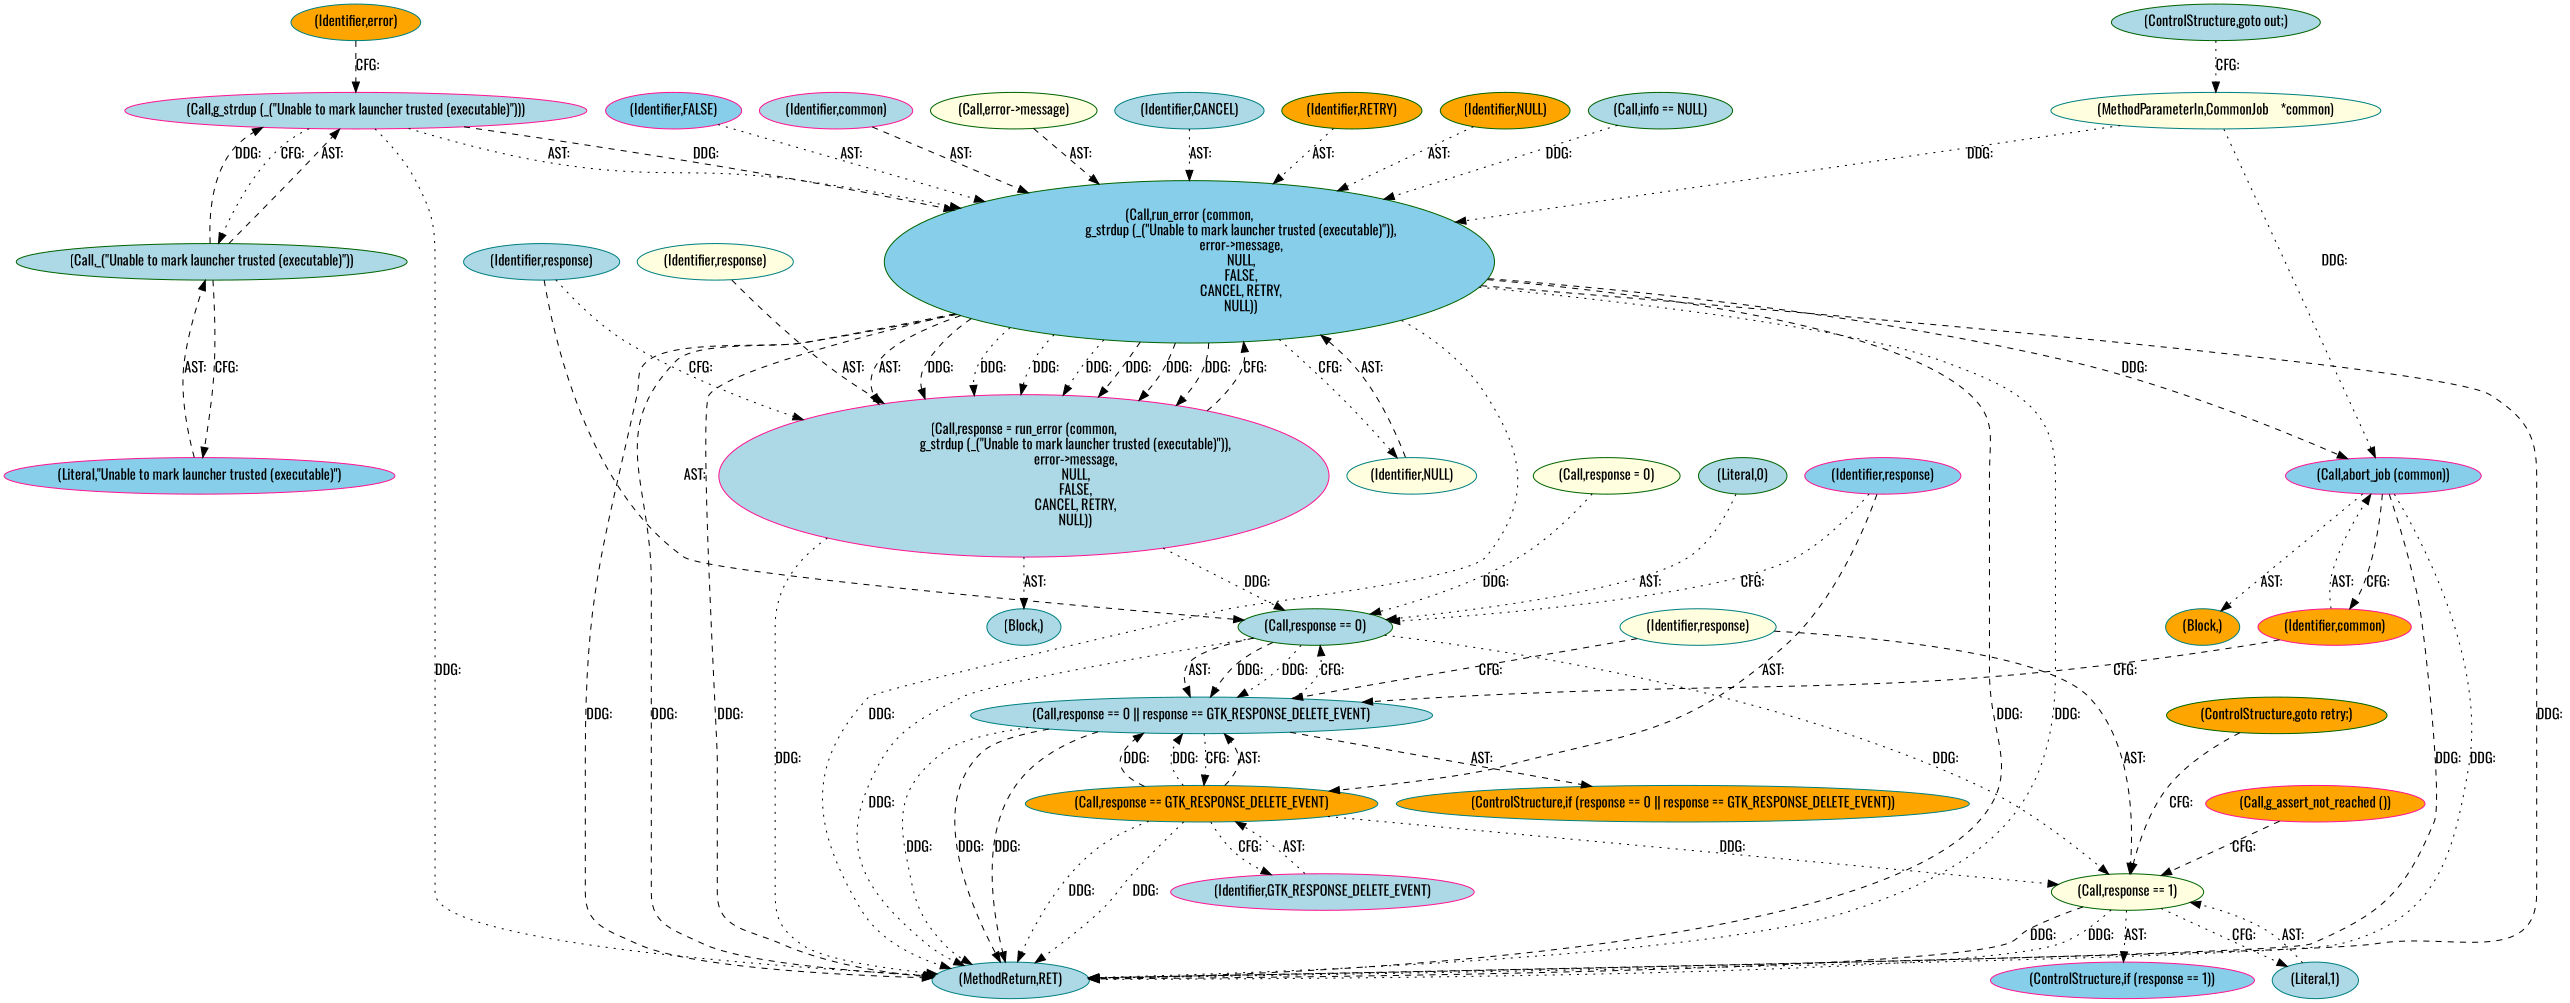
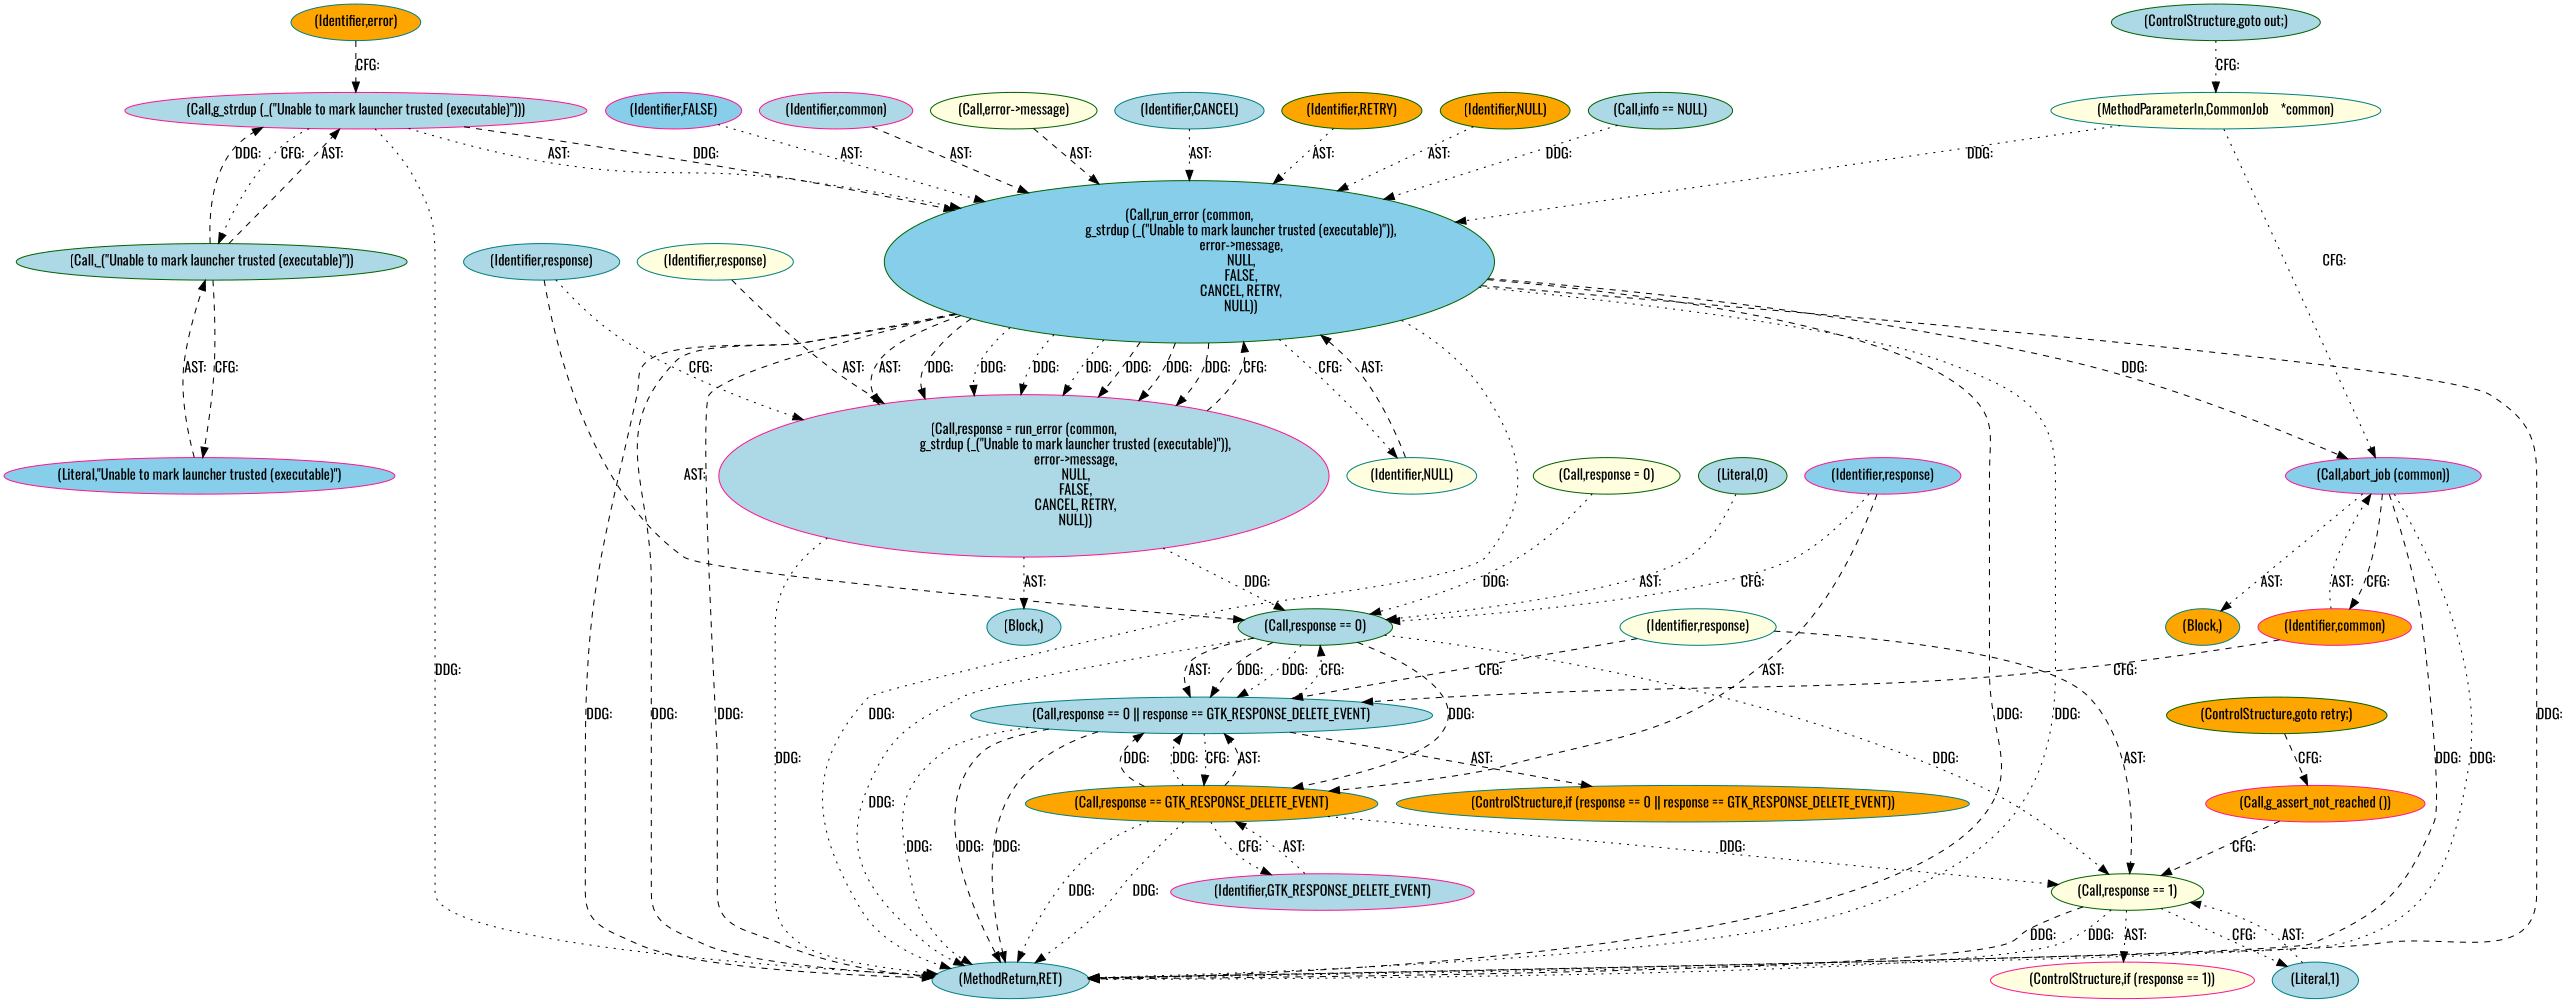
edge "(MethodParameterIn,CommonJob    *common)" -> "(Call,abort_job (common))": label "DDG: " -> "CFG: "
edge "(Call,response == 0)" -> "(Call,response == GTK_RESPONSE_DELETE_EVENT)": added, label "DDG:"
edge "(ControlStructure,goto retry;)" -> "(Call,response == 1)": now "(ControlStructure,goto retry;)" -> "(Call,g_assert_not_reached ())"
node "(ControlStructure,if (response == 1))": fillcolor skyblue -> lightyellow
